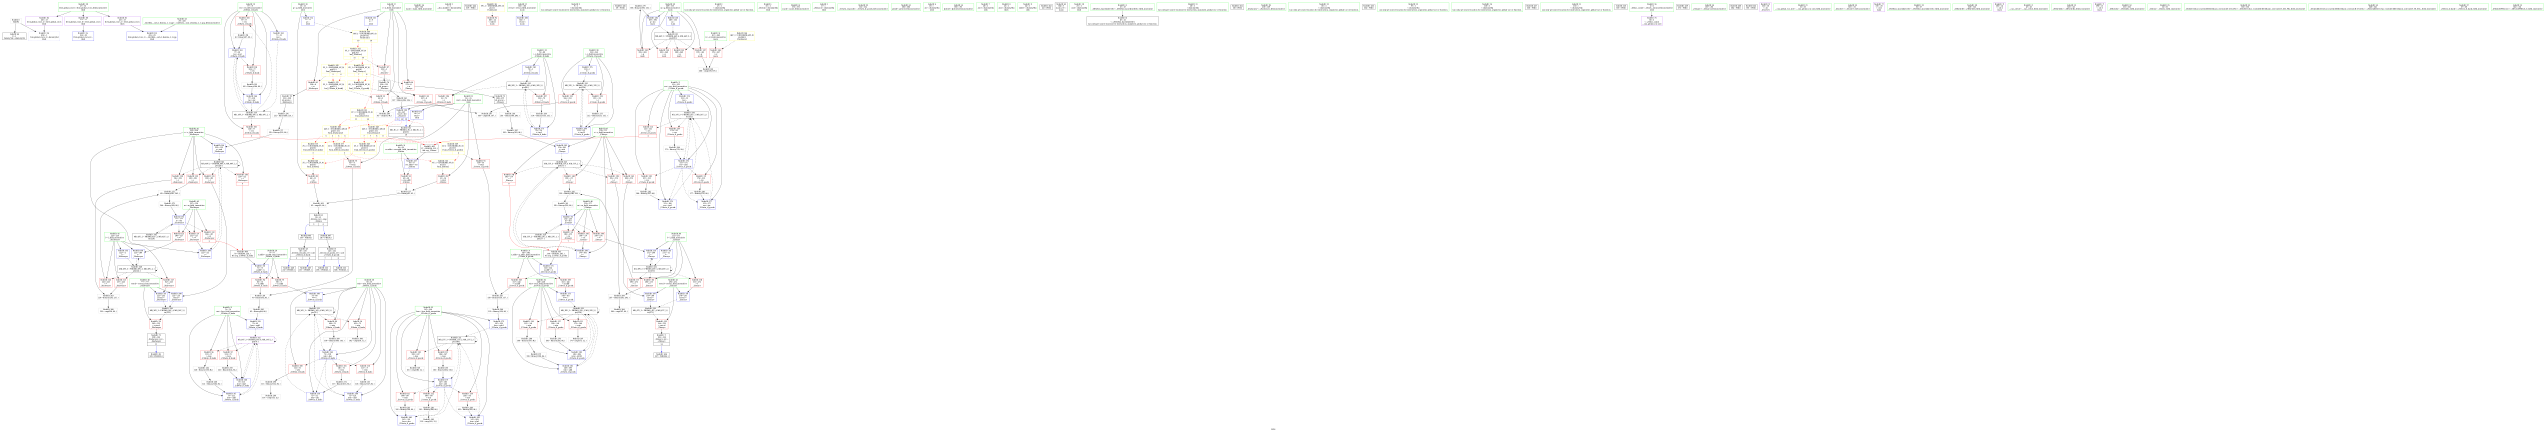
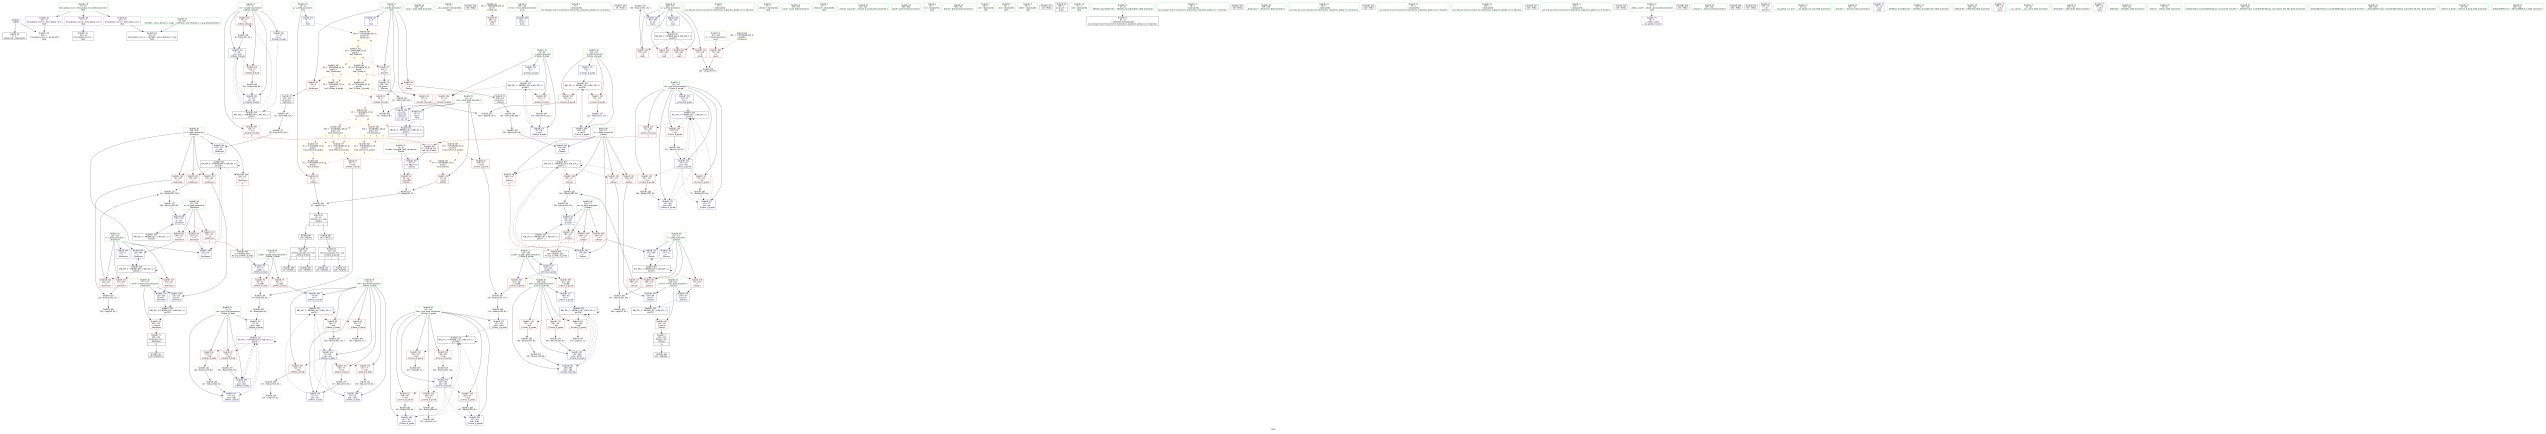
edge "NodeID: 19" -> "NodeID: 90": removed
